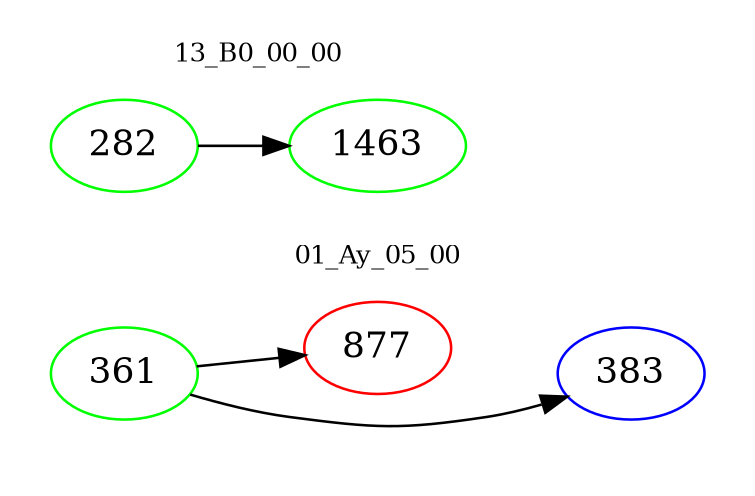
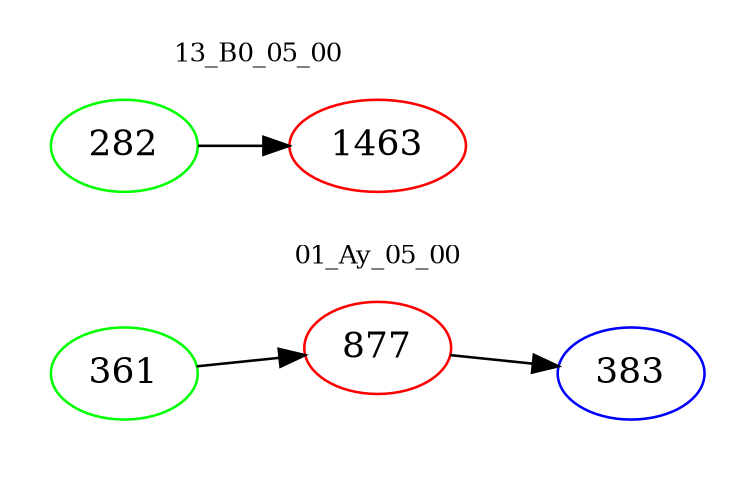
cluster "13_B0_00_00": label "13_B0_00_00" -> "13_B0_05_00"
node "1463": color green -> red
edge "361" -> "383": now "877" -> "383"
